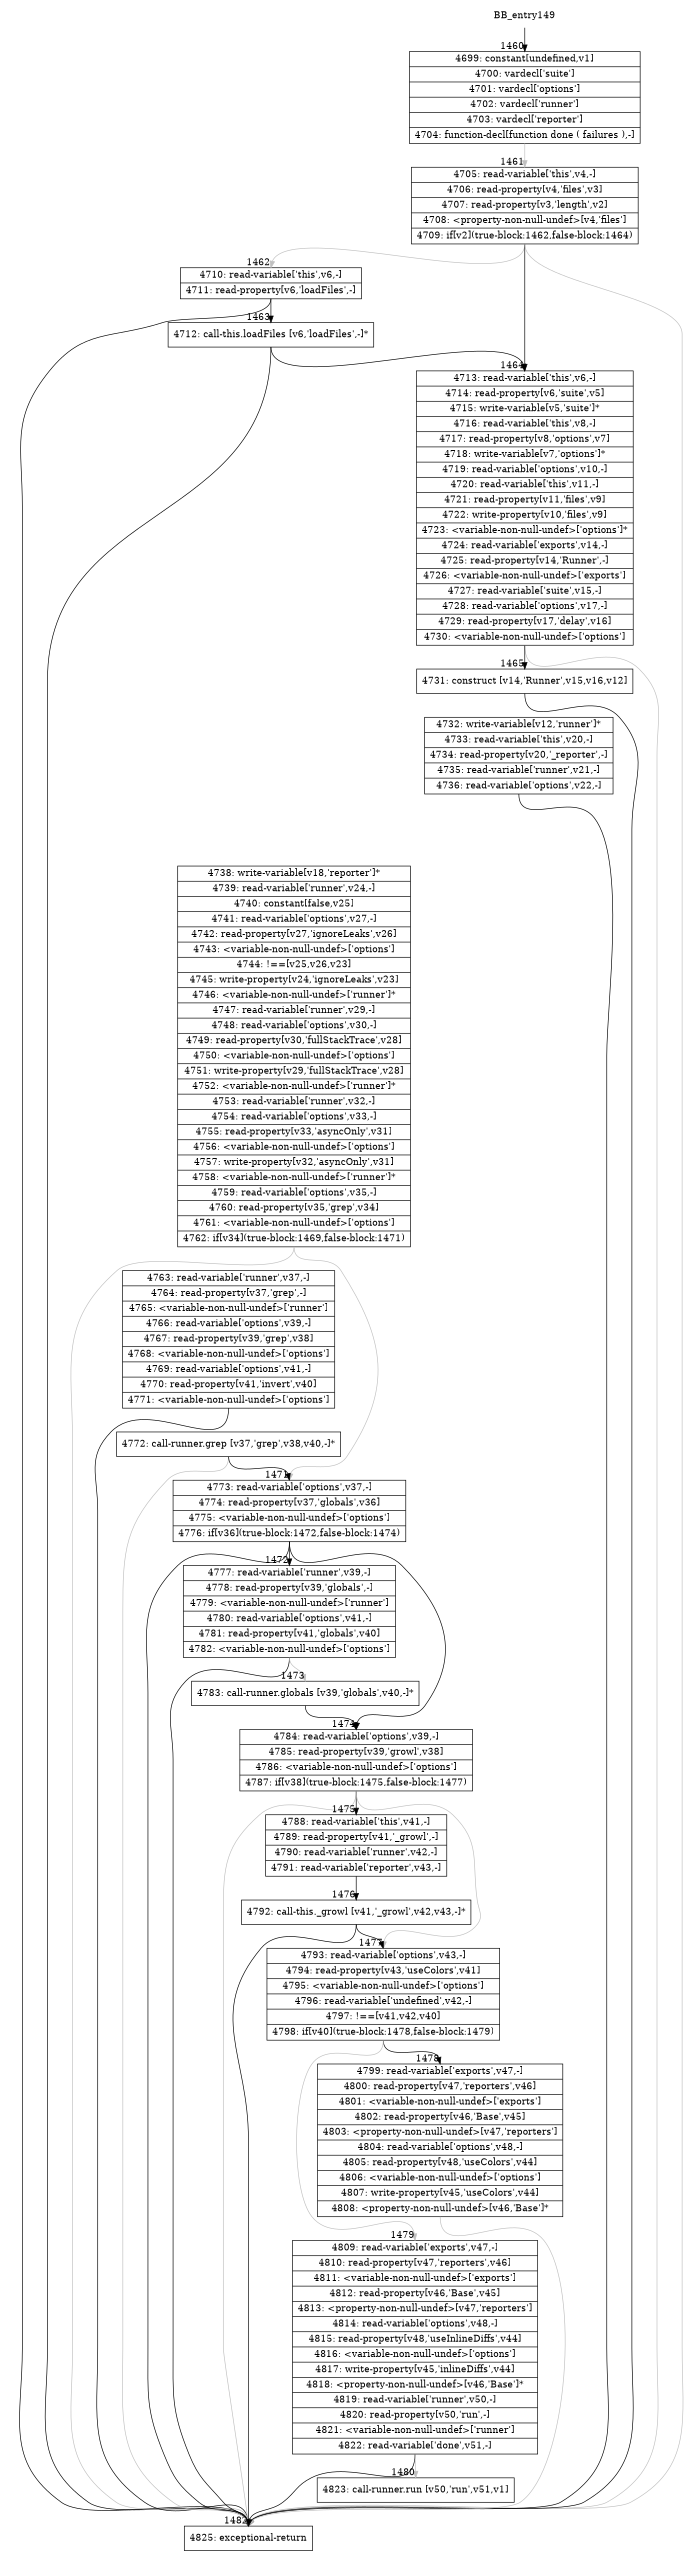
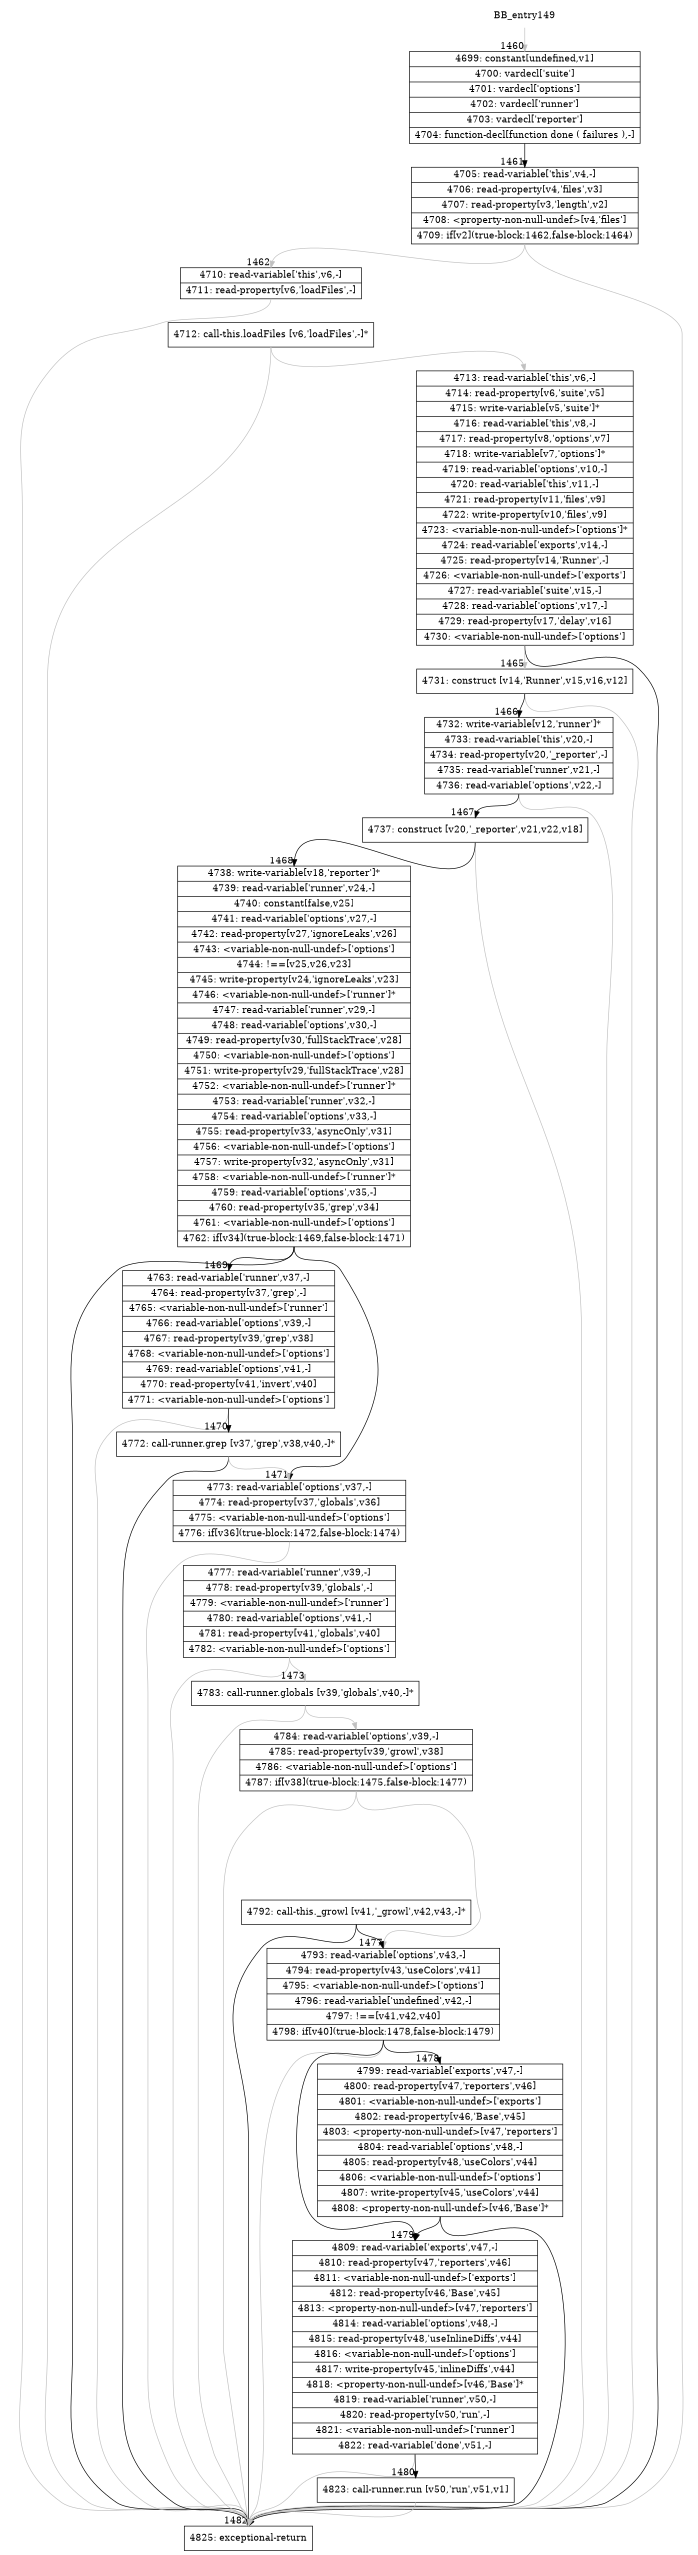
edge "BB_entry149" -> "4699: constant[undefined,v1]": color black -> gray
edge "4699: constant[undefined,v1]" -> "4705: read-variable['this',v4,-]": color gray -> black
edge "4705: read-variable['this',v4,-]" -> "4713: read-variable['this',v6,-]": removed
edge "4710: read-variable['this',v6,-]" -> "4712: call-this.loadFiles [v6,'loadFiles',-]*": removed
edge "4712: call-this.loadFiles [v6,'loadFiles',-]*" -> "4713: read-variable['this',v6,-]": color black -> gray
edge "4713: read-variable['this',v6,-]" -> "4731: construct [v14,'Runner',v15,v16,v12]": color black -> gray
edge "4731: construct [v14,'Runner',v15,v16,v12]" -> "4732: write-variable[v12,'runner']*": added
node "4737: construct [v20,'_reporter',v21,v22,v18]": added
edge "4738: write-variable[v18,'reporter']*" -> "4763: read-variable['runner',v37,-]": added
edge "4738: write-variable[v18,'reporter']*" -> "4773: read-variable['options',v37,-]": color gray -> black
edge "4710: read-variable['this',v6,-]" -> "4825: exceptional-return": color black -> gray
edge "4763: read-variable['runner',v37,-]" -> "4772: call-runner.grep [v37,'grep',v38,v40,-]*": added
edge "4712: call-this.loadFiles [v6,'loadFiles',-]*" -> "4825: exceptional-return": color black -> gray
edge "4772: call-runner.grep [v37,'grep',v38,v40,-]*" -> "4773: read-variable['options',v37,-]": color black -> gray
edge "4773: read-variable['options',v37,-]" -> "4777: read-variable['runner',v39,-]": removed
edge "4773: read-variable['options',v37,-]" -> "4784: read-variable['options',v39,-]": removed
edge "4713: read-variable['this',v6,-]" -> "4825: exceptional-return": color gray -> black
edge "4783: call-runner.globals [v39,'globals',v40,-]*" -> "4784: read-variable['options',v39,-]": color black -> gray
edge "4731: construct [v14,'Runner',v15,v16,v12]" -> "4825: exceptional-return": color black -> gray
edge "4732: write-variable[v12,'runner']*" -> "4825: exceptional-return": color black -> gray
node "4788: read-variable['this',v41,-]": removed
edge "4738: write-variable[v18,'reporter']*" -> "4825: exceptional-return": color gray -> black
edge "4763: read-variable['runner',v37,-]" -> "4825: exceptional-return": color black -> gray
edge "4772: call-runner.grep [v37,'grep',v38,v40,-]*" -> "4825: exceptional-return": color gray -> black
edge "4773: read-variable['options',v37,-]" -> "4825: exceptional-return": color black -> gray
edge "4777: read-variable['runner',v39,-]" -> "4825: exceptional-return": color black -> gray
edge "4783: call-runner.globals [v39,'globals',v40,-]*" -> "4825: exceptional-return": added
edge "4793: read-variable['options',v43,-]" -> "4809: read-variable['exports',v47,-]": color gray -> black
edge "4799: read-variable['exports',v47,-]" -> "4809: read-variable['exports',v47,-]": added
edge "4793: read-variable['options',v43,-]" -> "4825: exceptional-return": added
edge "4799: read-variable['exports',v47,-]" -> "4825: exceptional-return": color gray -> black
edge "4809: read-variable['exports',v47,-]" -> "4823: call-runner.run [v50,'run',v51,v1]": color gray -> black
edge "4809: read-variable['exports',v47,-]" -> "4825: exceptional-return": color black -> gray
edge "4823: call-runner.run [v50,'run',v51,v1]" -> "4825: exceptional-return": added
